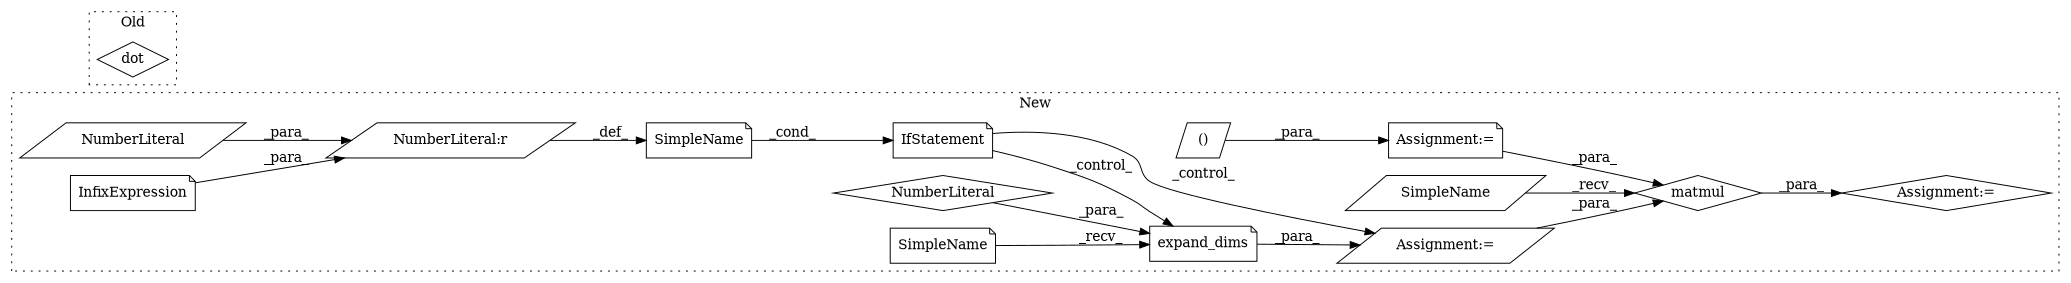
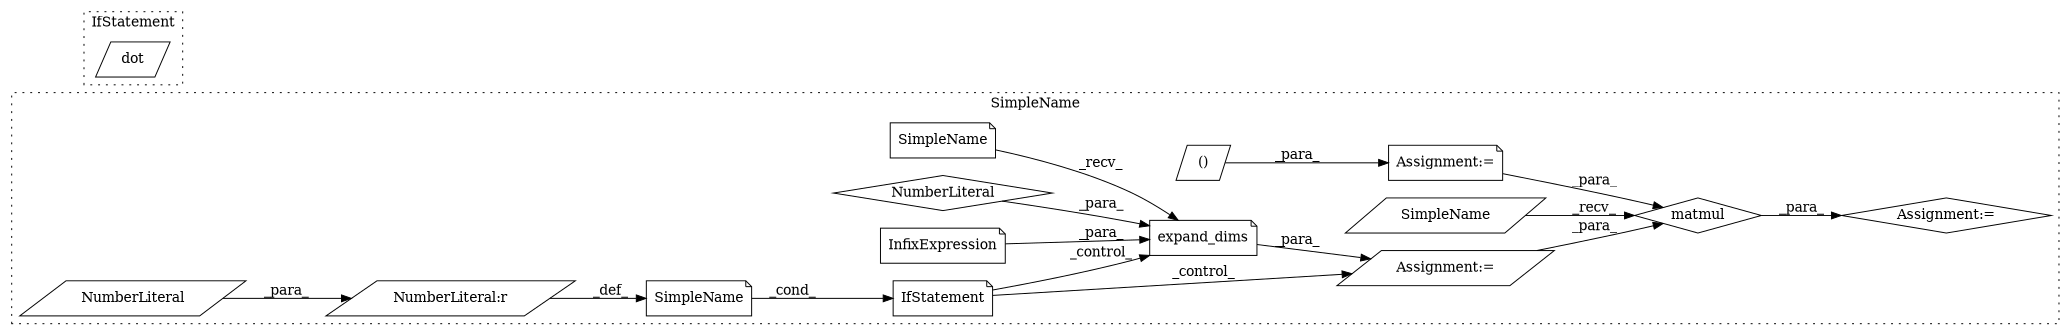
cluster "Old": label "Old" -> "IfStatement"
node "dot": shape diamond -> parallelogram
cluster "New": label "New" -> "SimpleName"
edge "InfixExpression" -> "NumberLiteral:r": now "InfixExpression" -> "expand_dims"
